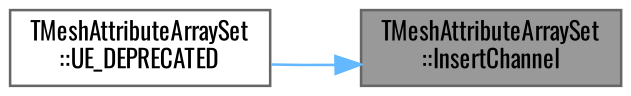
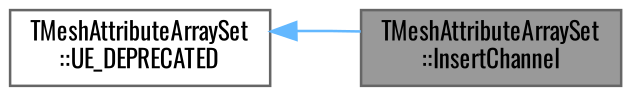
edge "TMeshAttributeArraySet ::UE_DEPRECATED" -> "TMeshAttributeArraySet ::InsertChannel": reversed
